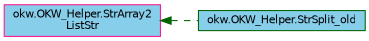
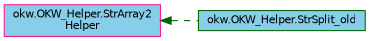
node "okw.OKW_Helper.StrArray2 ListStr": label "okw.OKW_Helper.StrArray2 ListStr" -> "okw.OKW_Helper.StrArray2 Helper"
